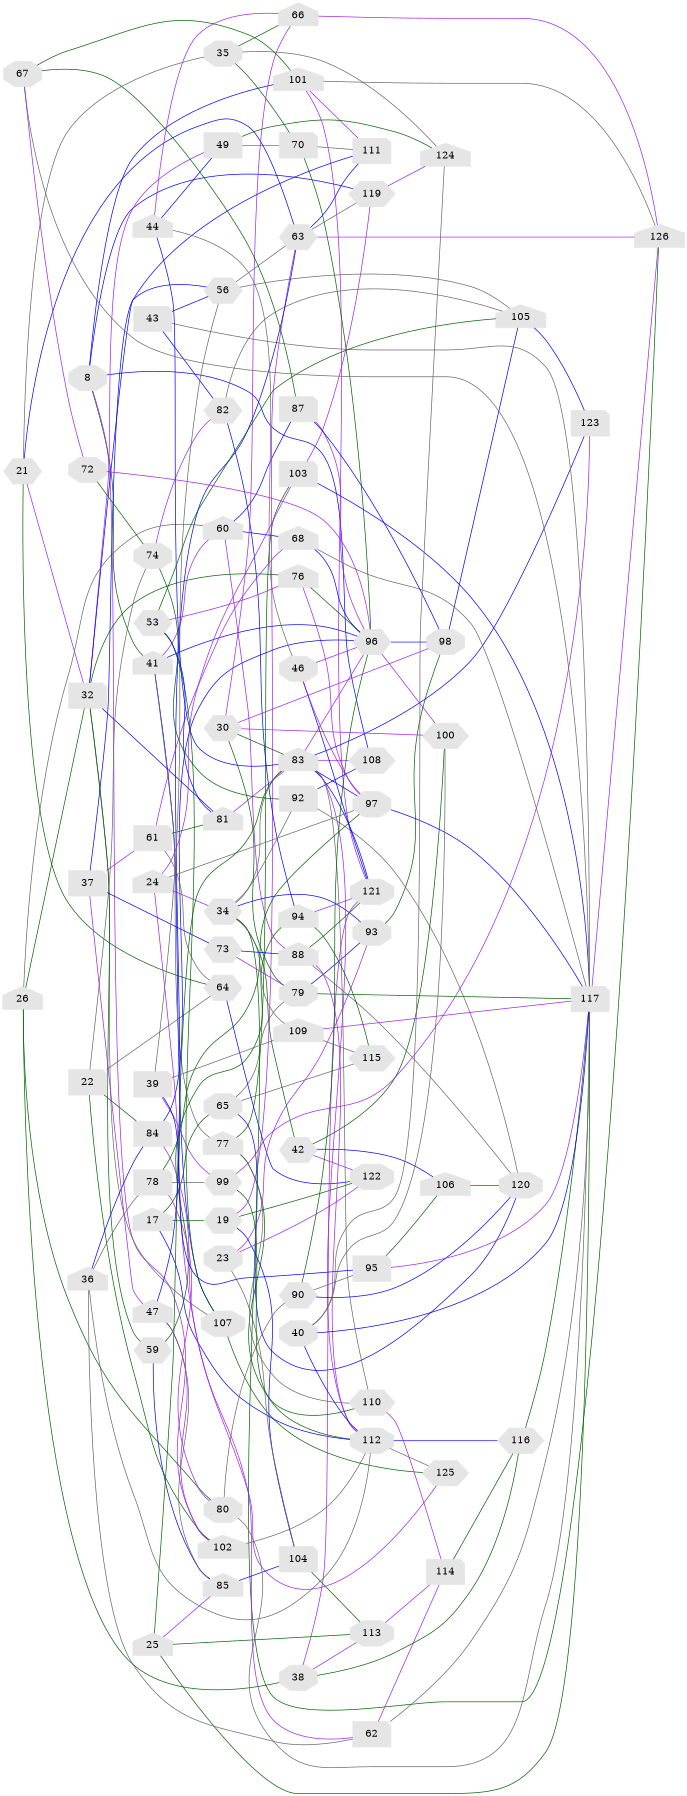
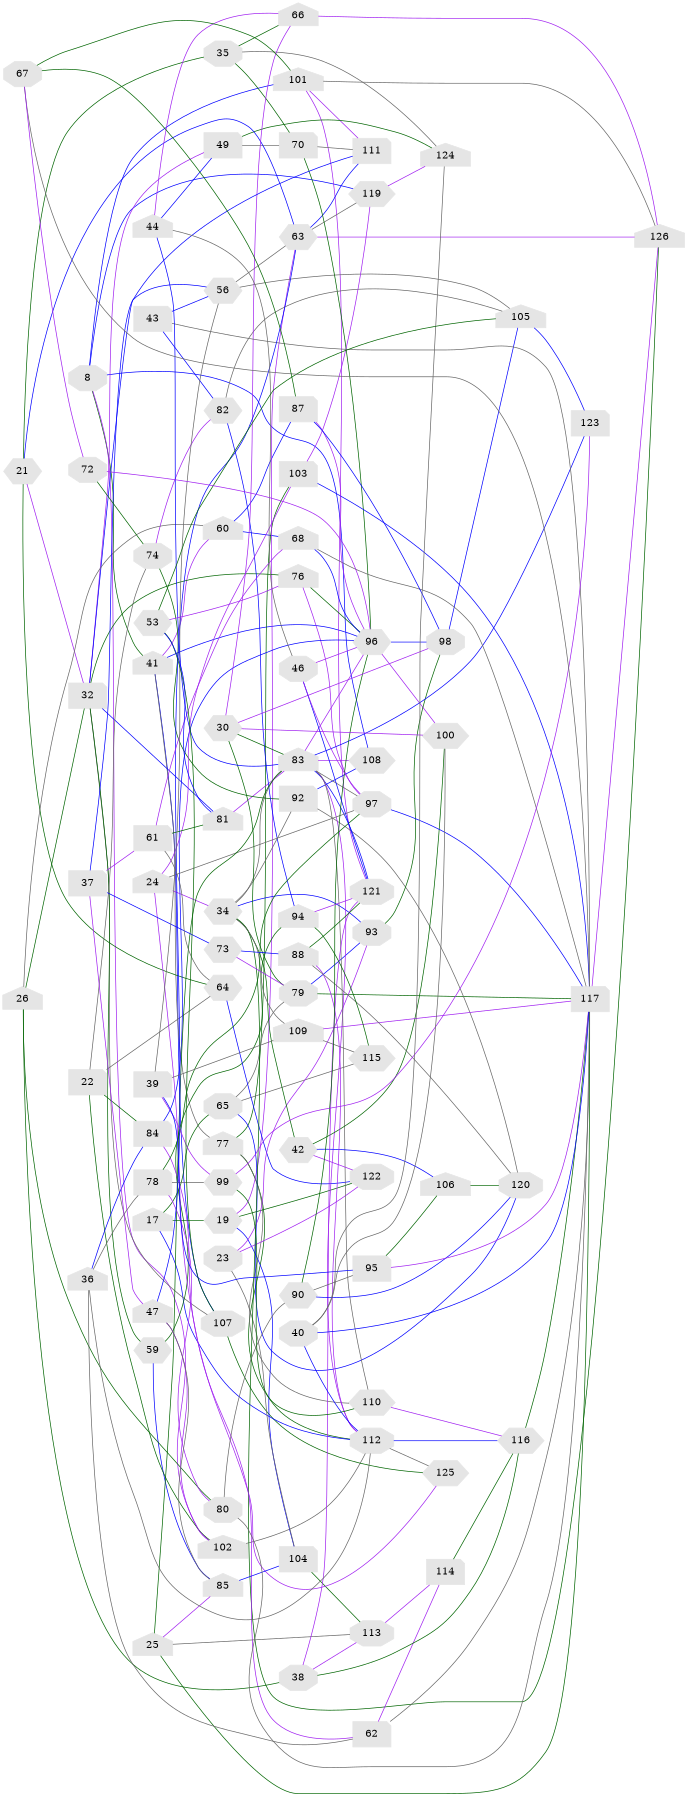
edge "35" -- "21": color gray40 -> darkgreen
edge "60" -- "88": removed
edge "83" -- "97": color blue -> gray40
edge "110" -- "114": now "110" -- "116"
edge "113" -- "25": color darkgreen -> gray40
